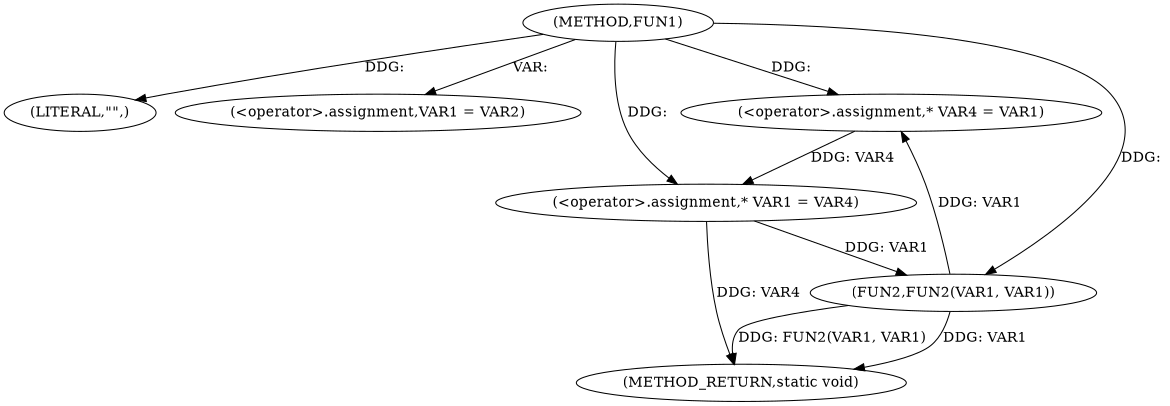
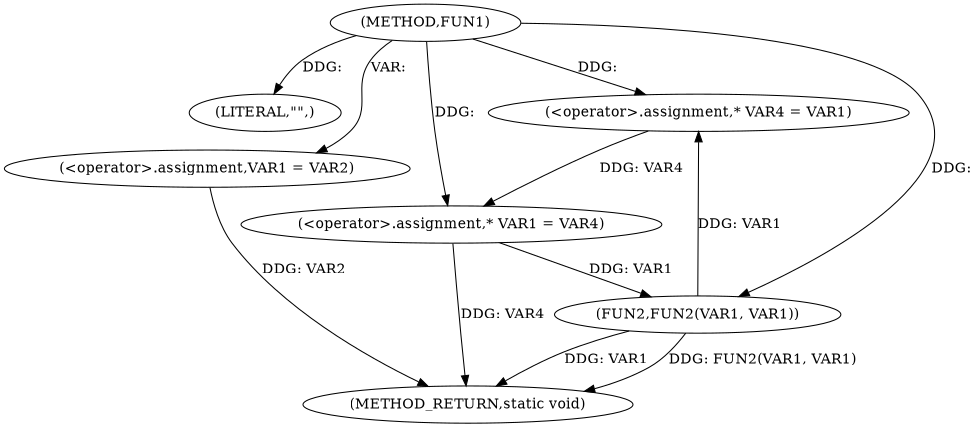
edge "(<operator>.assignment,VAR1 = VAR2)" -> "(METHOD_RETURN,static void)": added, label "DDG: VAR2"
